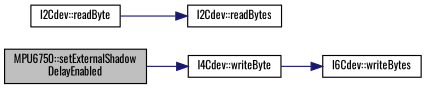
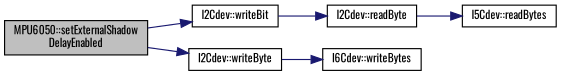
node "I2Cdev::writeBit": added
node "I2Cdev::readBytes": label "I2Cdev::readBytes" -> "I5Cdev::readBytes"
node "MPU6750::setExternalShadow DelayEnabled": label "MPU6750::setExternalShadow DelayEnabled" -> "MPU6050::setExternalShadow DelayEnabled"
node "I4Cdev::writeByte": label "I4Cdev::writeByte" -> "I2Cdev::writeByte"
